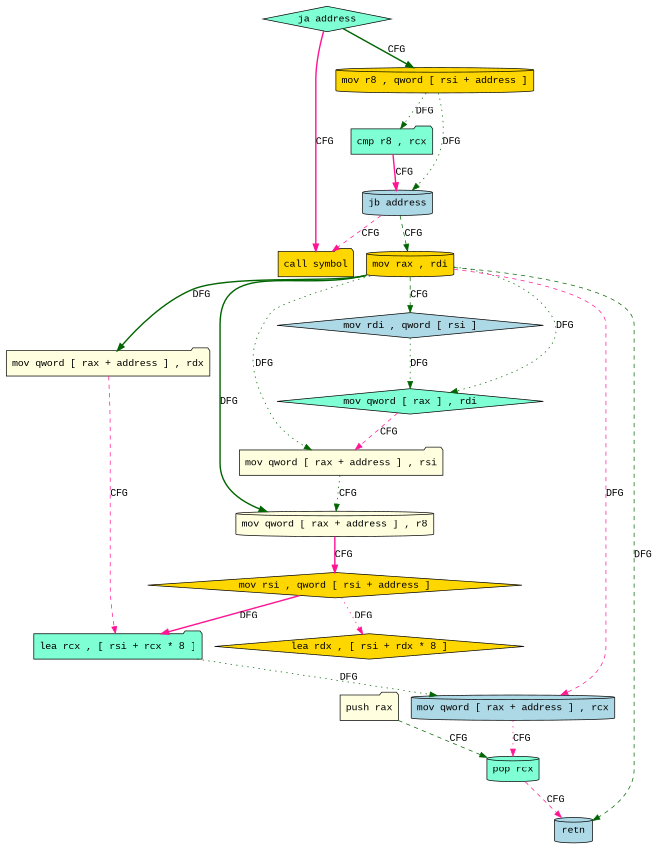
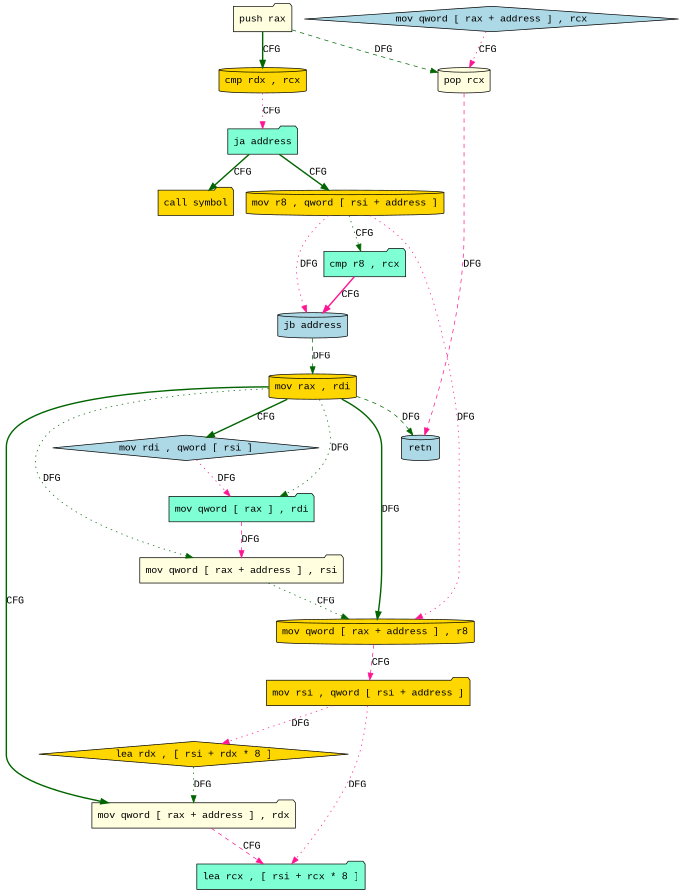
node "ja address": shape diamond -> folder
node "cmp rdx , rcx": added
edge "mov r8 , qword [ rsi + address ]" -> "cmp r8 , rcx": label "DFG" -> "CFG"
edge "ja address" -> "call symbol": color deeppink -> darkgreen
edge "mov r8 , qword [ rsi + address ]" -> "jb address": color darkgreen -> deeppink
edge "jb address" -> "call symbol": removed, label "CFG"
edge "jb address" -> "mov rax , rdi": label "CFG" -> "DFG"
edge "mov rax , rdi" -> "mov rdi , qword [ rsi ]": style dashed -> bold
edge "mov rax , rdi" -> "mov qword [ rax + address ] , rdx": label "DFG" -> "CFG"
edge "mov rdi , qword [ rsi ]" -> "mov qword [ rax ] , rdi": color darkgreen -> deeppink
node "mov qword [ rax ] , rdi": shape diamond -> folder
edge "mov r8 , qword [ rsi + address ]" -> "mov qword [ rax + address ] , r8": added, label "DFG"
edge "mov qword [ rax ] , rdi" -> "mov qword [ rax + address ] , rsi": label "CFG" -> "DFG"
edge "mov rax , rdi" -> "mov qword [ rax + address ] , rcx": removed, label "DFG"
node "mov qword [ rax + address ] , r8": fillcolor lightyellow -> gold
edge "mov qword [ rax + address ] , r8" -> "mov rsi , qword [ rsi + address ]": style bold -> dashed
node "mov rsi , qword [ rsi + address ]": shape diamond -> folder
edge "mov rsi , qword [ rsi + address ]" -> "lea rcx , [ rsi + rcx * 8 ]": style bold -> dotted
edge "lea rcx , [ rsi + rcx * 8 ]" -> "mov qword [ rax + address ] , rcx": removed, label "DFG"
node "mov qword [ rax + address ] , rcx": shape cylinder -> diamond
edge "push rax" -> "pop rcx": label "CFG" -> "DFG"
node "pop rcx": fillcolor aquamarine -> lightyellow
edge "lea rdx , [ rsi + rdx * 8 ]" -> "mov qword [ rax + address ] , rdx": added, label "DFG"
edge "pop rcx" -> "retn": label "CFG" -> "DFG"
